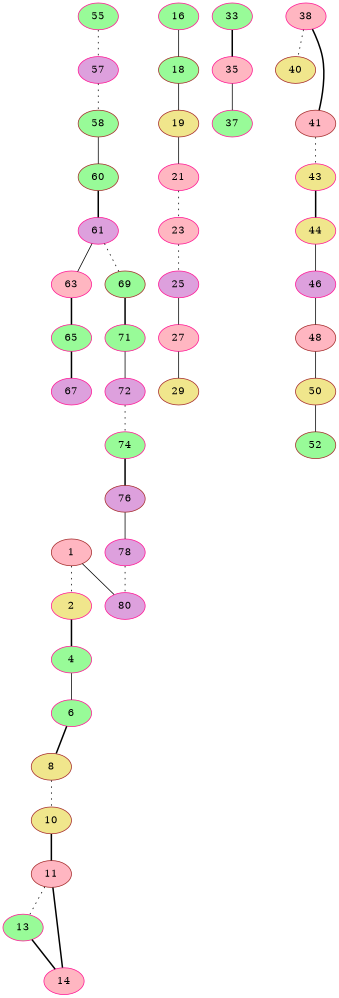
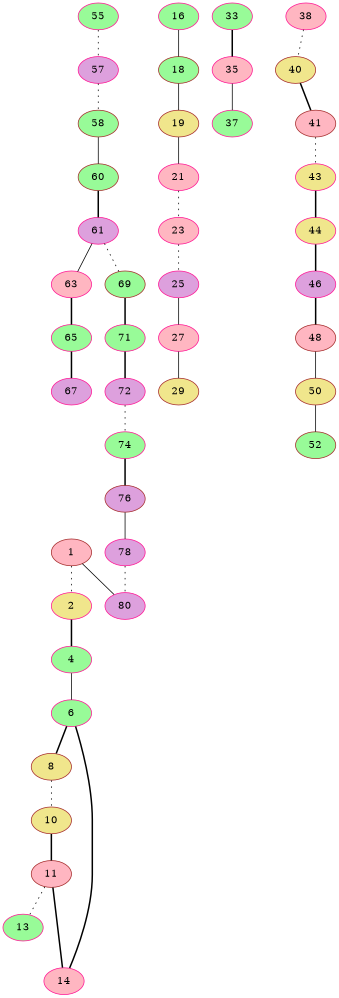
edge "38" -- "41": now "40" -- "41"
edge "44" -- "46": style solid -> bold
edge "46" -- "48": style solid -> bold
edge "71" -- "72": style solid -> bold
edge "13" -- "14": now "6" -- "14"
